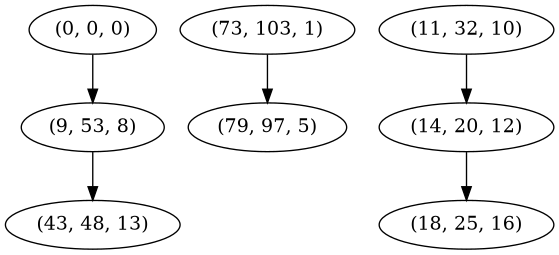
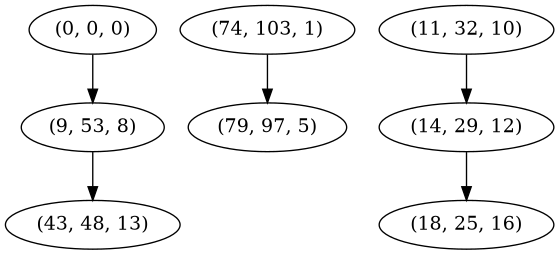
node "(73, 103, 1)": label "(73, 103, 1)" -> "(74, 103, 1)"
node "(14, 20, 12)": label "(14, 20, 12)" -> "(14, 29, 12)"
